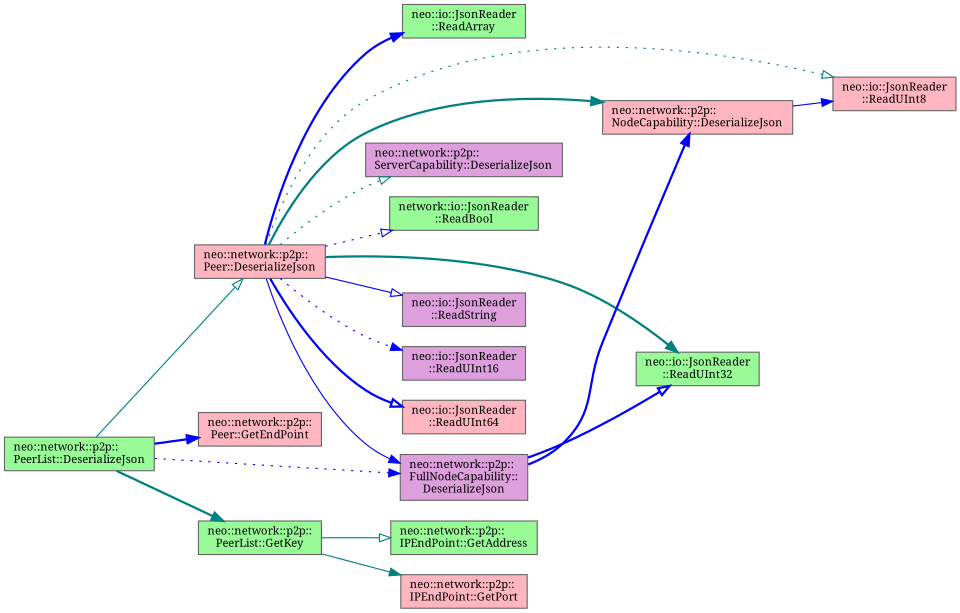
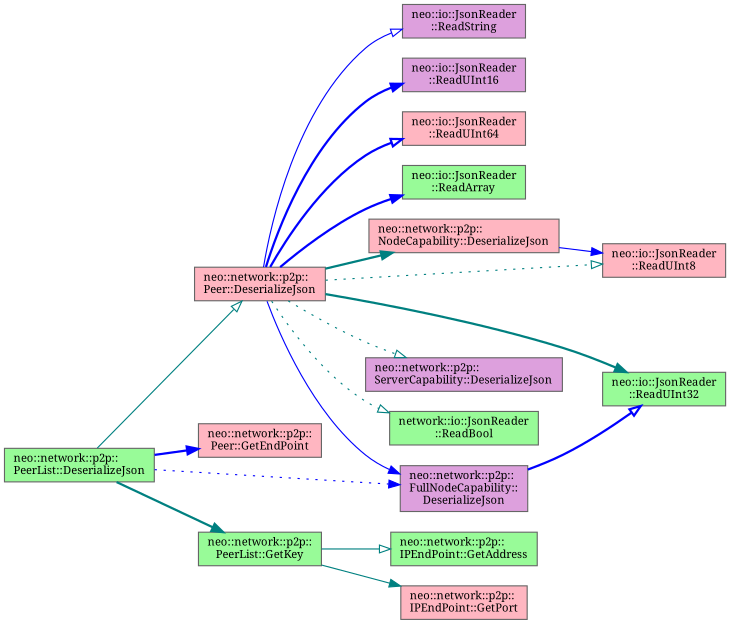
edge "neo::network::p2p:: Peer::DeserializeJson" -> "network::io::JsonReader ::ReadBool": color blue -> teal
edge "neo::network::p2p:: Peer::DeserializeJson" -> "neo::io::JsonReader ::ReadUInt16": style dotted -> bold
edge "neo::network::p2p:: FullNodeCapability:: DeserializeJson" -> "neo::network::p2p:: NodeCapability::DeserializeJson": removed
